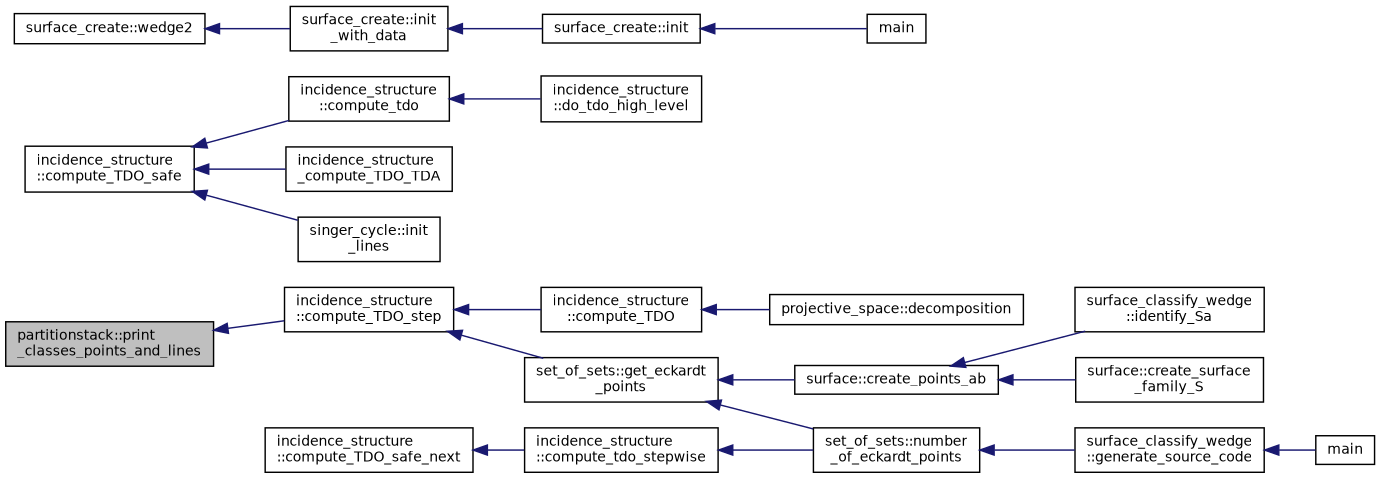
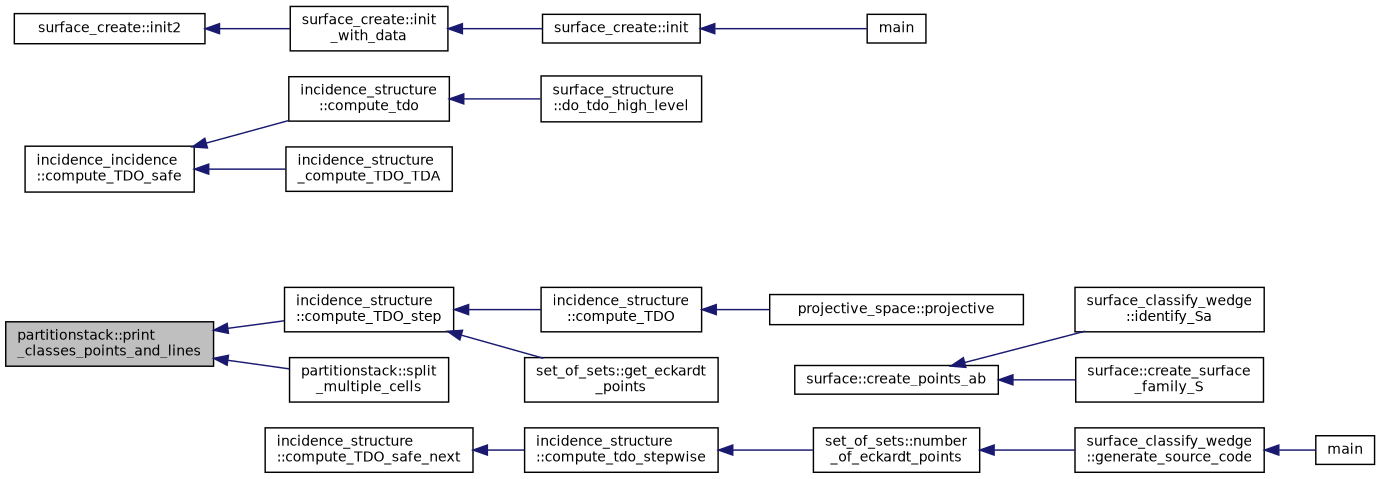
node "surface_create::wedge2": label "surface_create::wedge2" -> "surface_create::init2"
node "incidence_structure ::do_tdo_high_level": label "incidence_structure ::do_tdo_high_level" -> "surface_structure ::do_tdo_high_level"
node "incidence_structure ::compute_TDO_safe": label "incidence_structure ::compute_TDO_safe" -> "incidence_incidence ::compute_TDO_safe"
node "singer_cycle::init _lines": removed
node "projective_space::decomposition": label "projective_space::decomposition" -> "projective_space::projective"
node "partitionstack::split _multiple_cells": added
edge "surface::create_points_ab" -> "set_of_sets::get_eckardt _points": removed
edge "set_of_sets::number _of_eckardt_points" -> "set_of_sets::get_eckardt _points": removed
